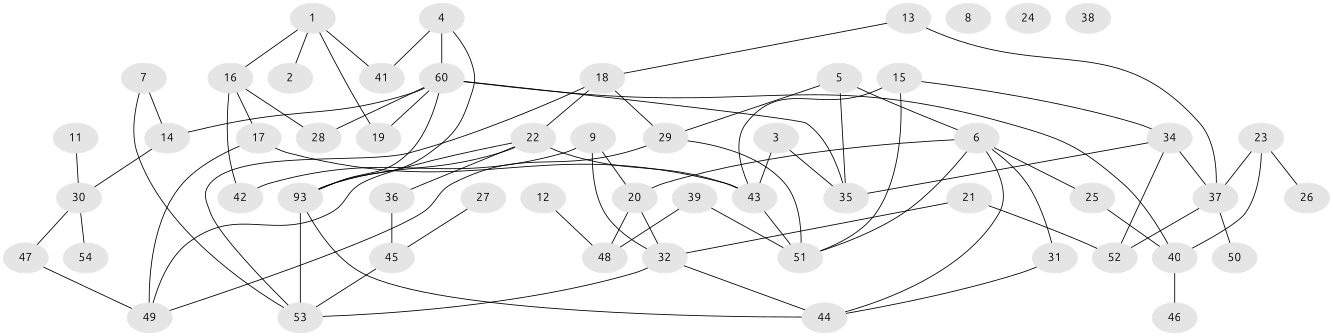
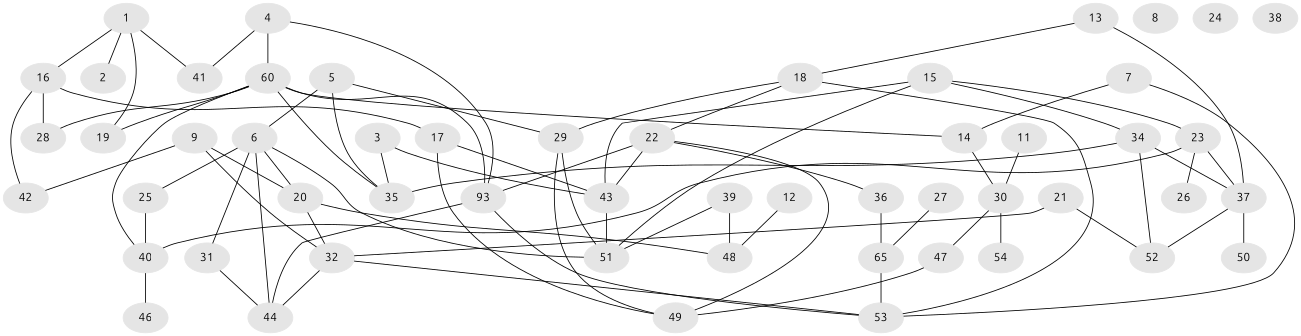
edge "15" -- "23": added
node "45": label "45" -> "65"
